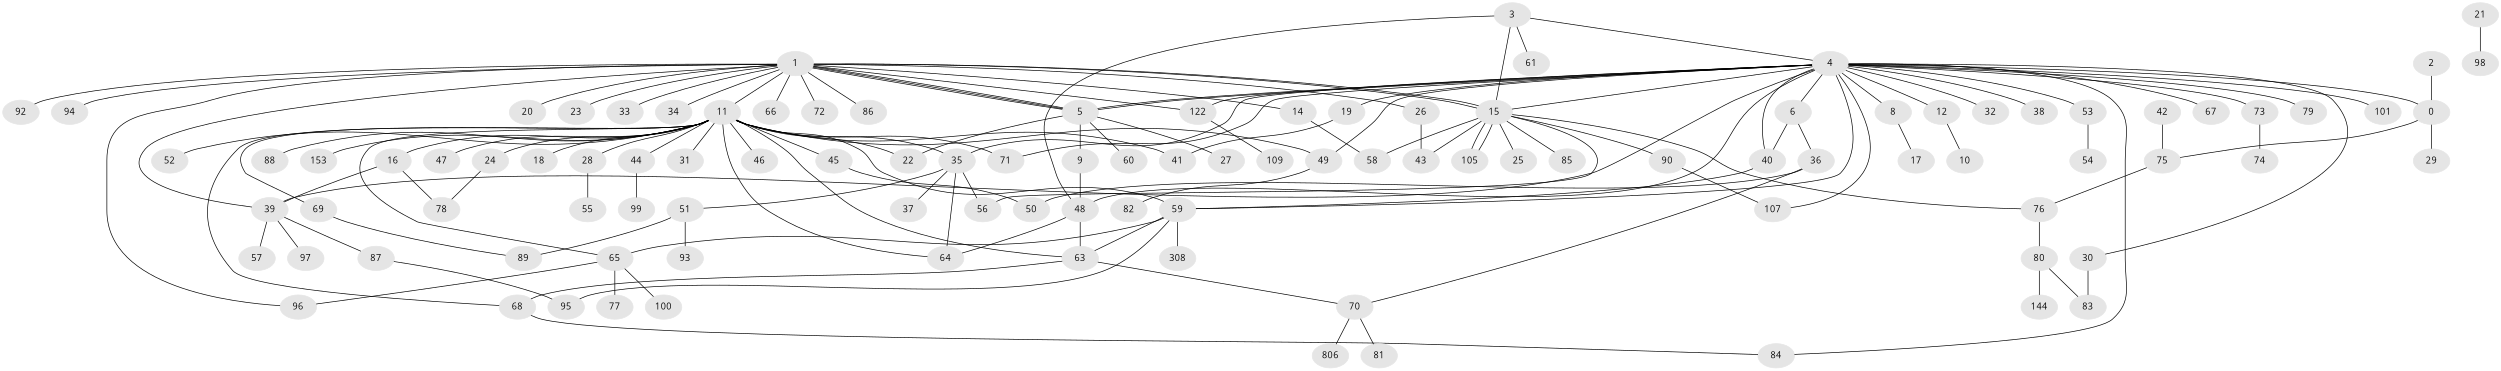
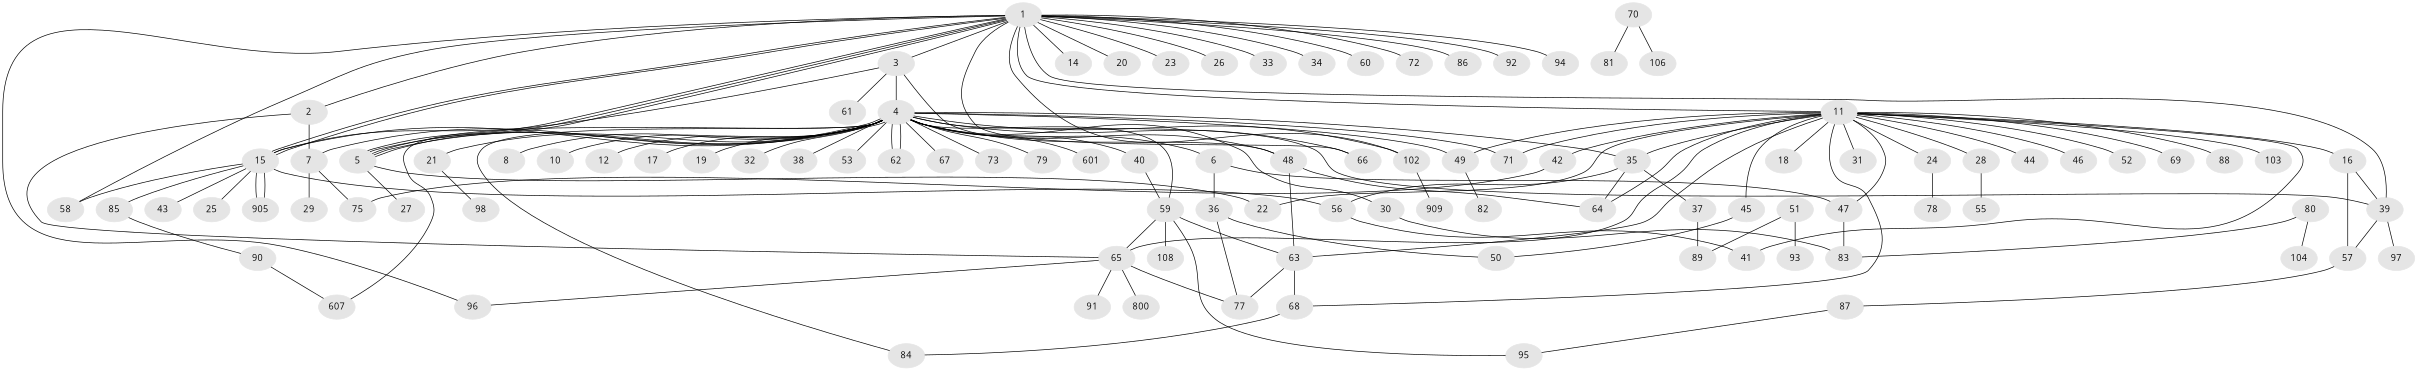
edge "1" -- "2": added
edge "1" -- "3": added
node "122": label "122" -> "102"
node "101": label "101" -> "601"
node "0": label "0" -> "7"
edge "4" -- "66": added
edge "15" -- "90": now "85" -- "90"
edge "5" -- "60": now "1" -- "60"
edge "26" -- "43": removed
edge "8" -- "17": now "4" -- "17"
edge "12" -- "10": now "4" -- "10"
edge "19" -- "41": now "56" -- "41"
edge "14" -- "58": now "1" -- "58"
edge "6" -- "40": now "6" -- "47"
edge "4" -- "21": added
node "153": label "153" -> "103"
node "62": added
node "9": removed
node "109": label "109" -> "909"
node "105": label "105" -> "905"
node "54": removed
node "74": removed
edge "16" -- "78": now "16" -- "57"
edge "11" -- "59": now "11" -- "42"
edge "35" -- "51": removed
node "99": removed
node "107": label "107" -> "607"
node "76": removed
edge "39" -- "87": now "57" -- "87"
edge "47" -- "83": added
edge "69" -- "89": now "37" -- "89"
edge "36" -- "70": now "36" -- "77"
edge "2" -- "65": added
node "308": label "308" -> "108"
edge "63" -- "70": now "63" -- "77"
node "100": label "100" -> "800"
node "91": added
node "144": label "144" -> "104"
node "806": label "806" -> "106"
